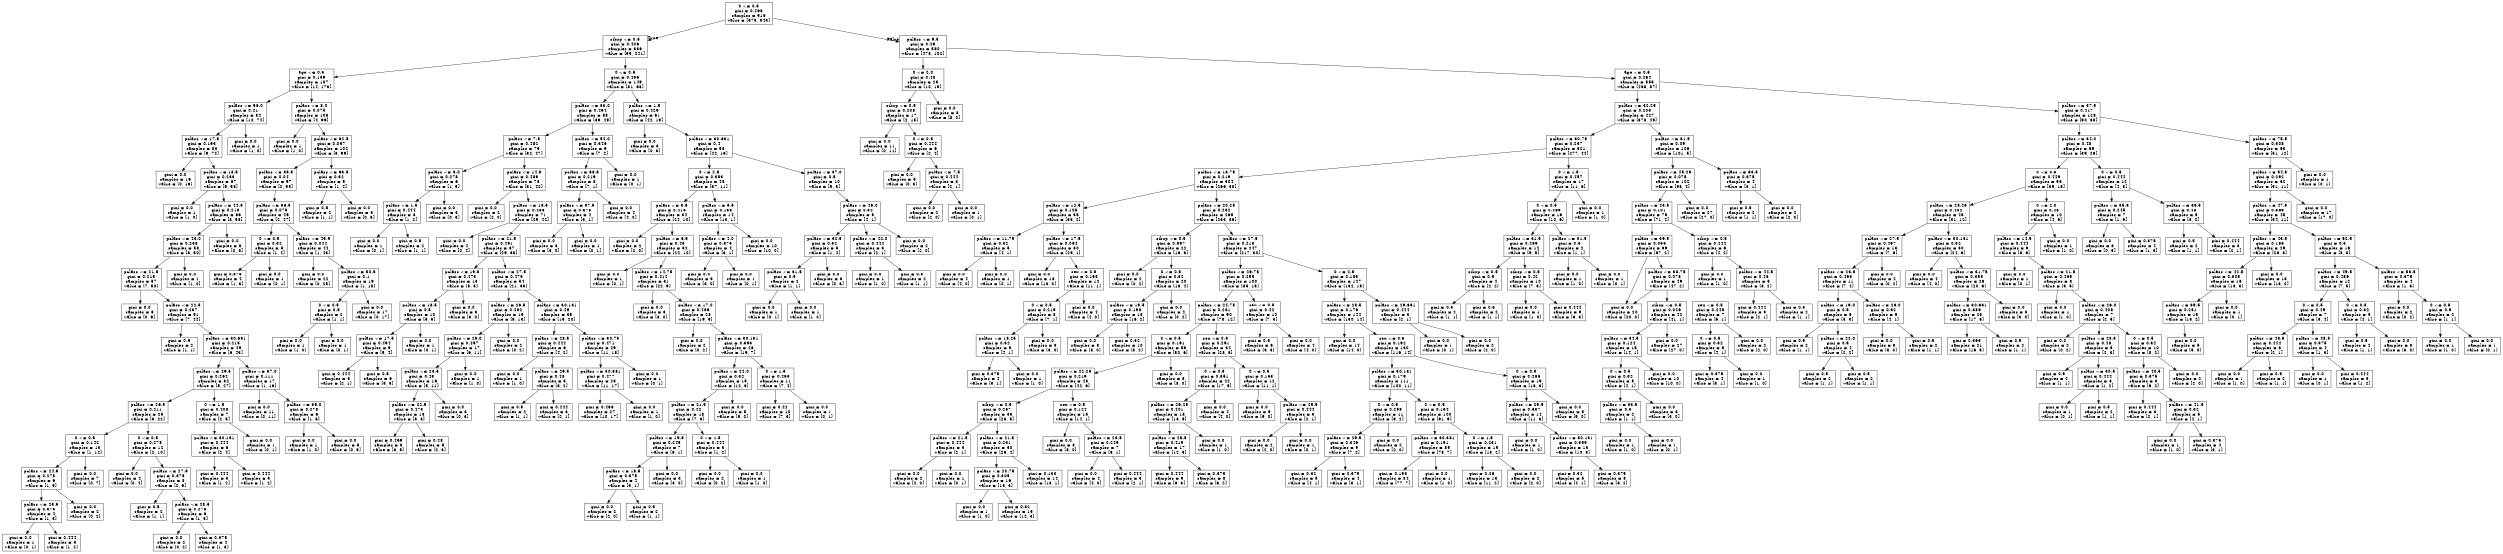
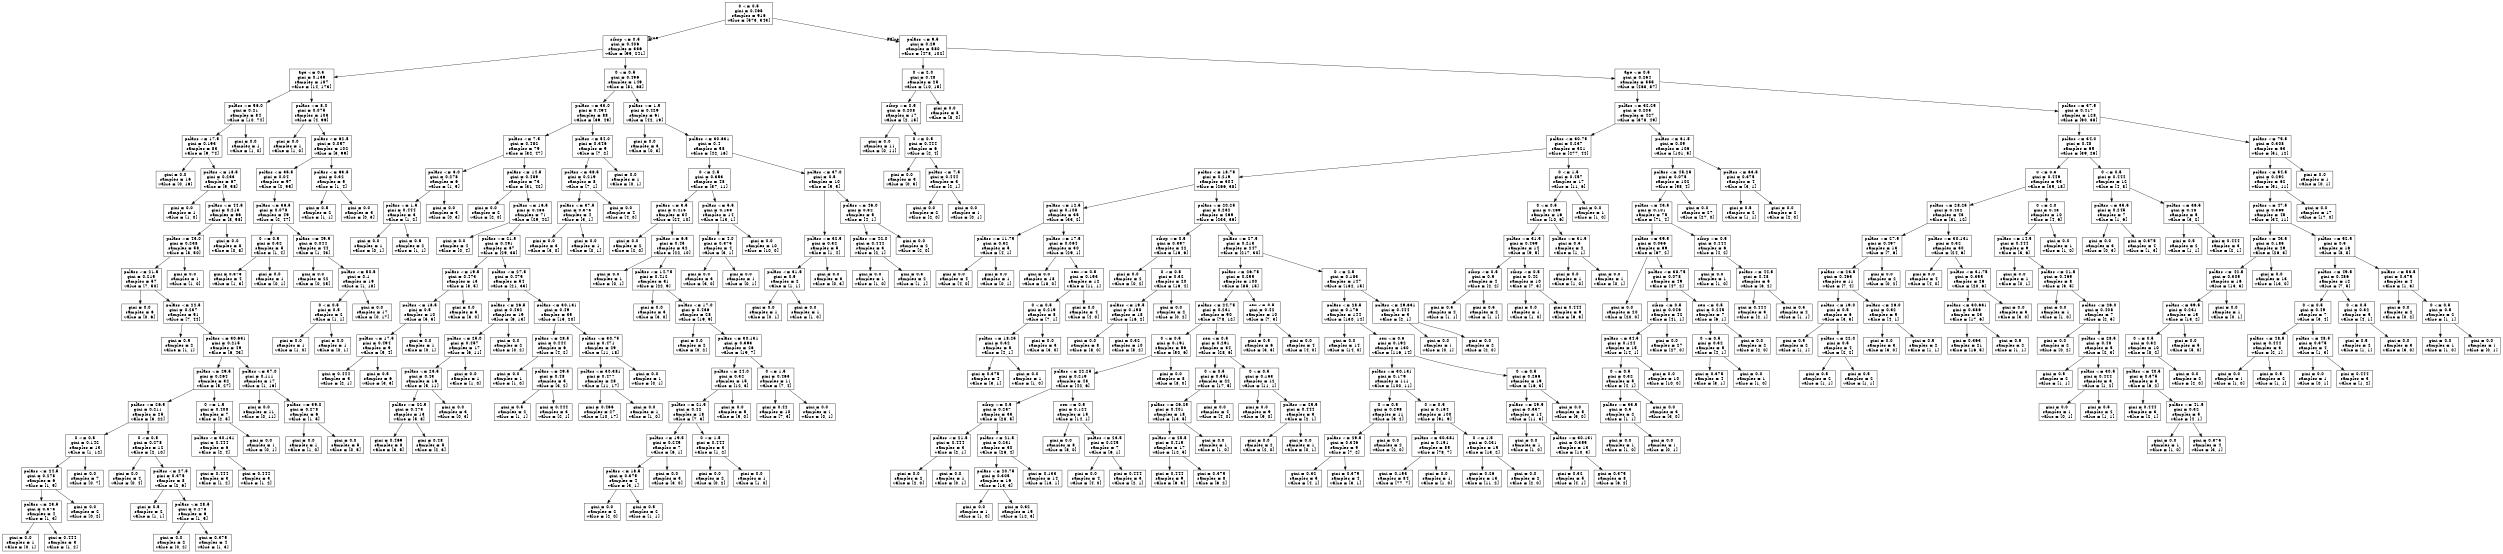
edge "pclass <= 46.0 gini = 0.32 samples = 5 value = [4, 1]" -> "pclass <= 32.5 gini = 0.32 samples = 5 value = [1, 4]": now "pclass <= 37.0 gini = 0.5 samples = 10 value = [5, 5]" -> "pclass <= 32.5 gini = 0.32 samples = 5 value = [1, 4]"
edge "pclass <= 38.75 gini = 0.078 samples = 49 value = [47, 2]" -> "gini = 0.0 samples = 20 value = [20, 0]": now "pclass <= 38.75 gini = 0.078 samples = 49 value = [47, 2]" -> "sex <= 0.5 gini = 0.245 samples = 7 value = [6, 1]"
edge "pclass <= 26.0 gini = 0.408 samples = 7 value = [2, 5]" -> "0 <= 0.5 gini = 0.32 samples = 10 value = [8, 2]": now "pclass <= 39.5 gini = 0.231 samples = 15 value = [13, 2]" -> "0 <= 0.5 gini = 0.32 samples = 10 value = [8, 2]"
